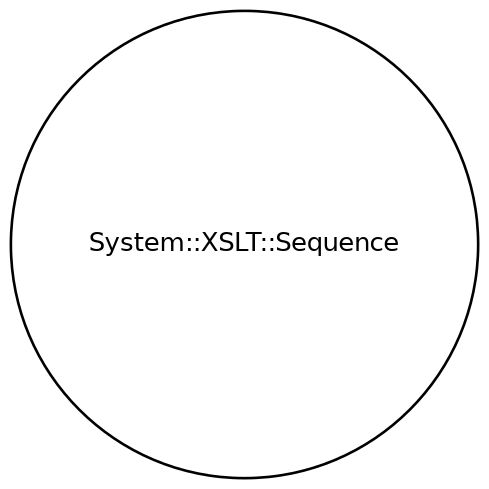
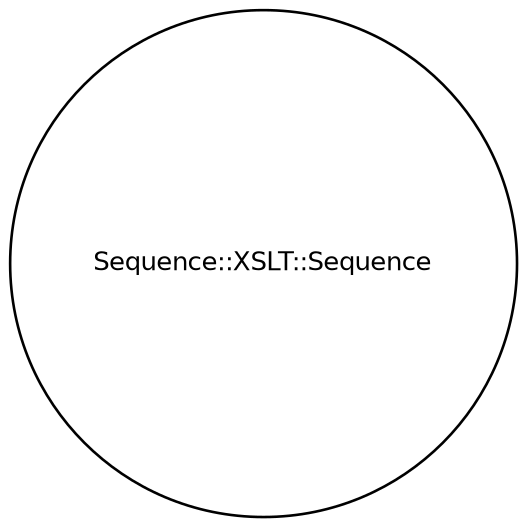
node "System::XSLT::Sequence": label "System::XSLT::Sequence" -> "Sequence::XSLT::Sequence"
